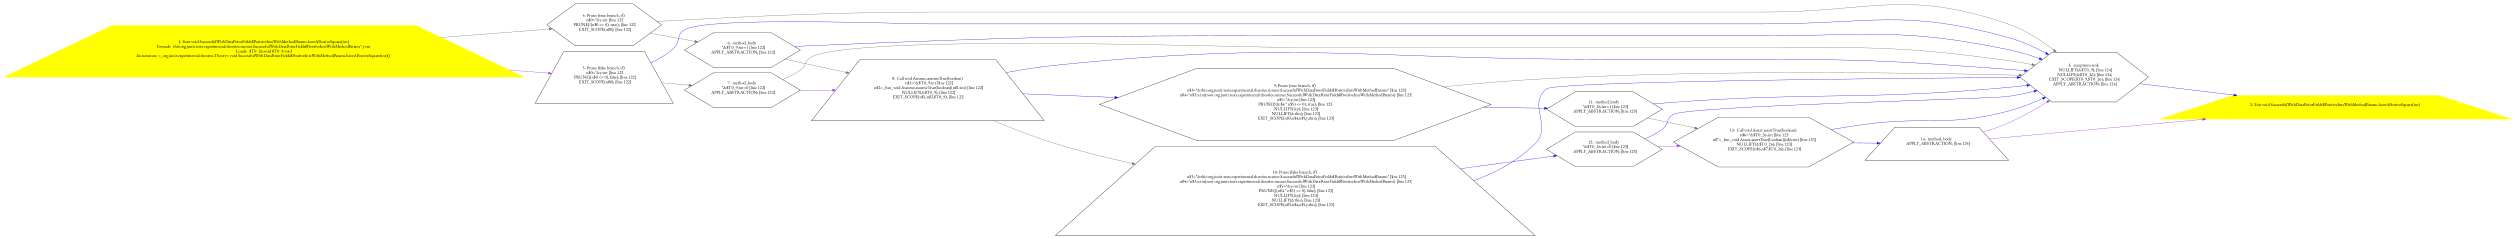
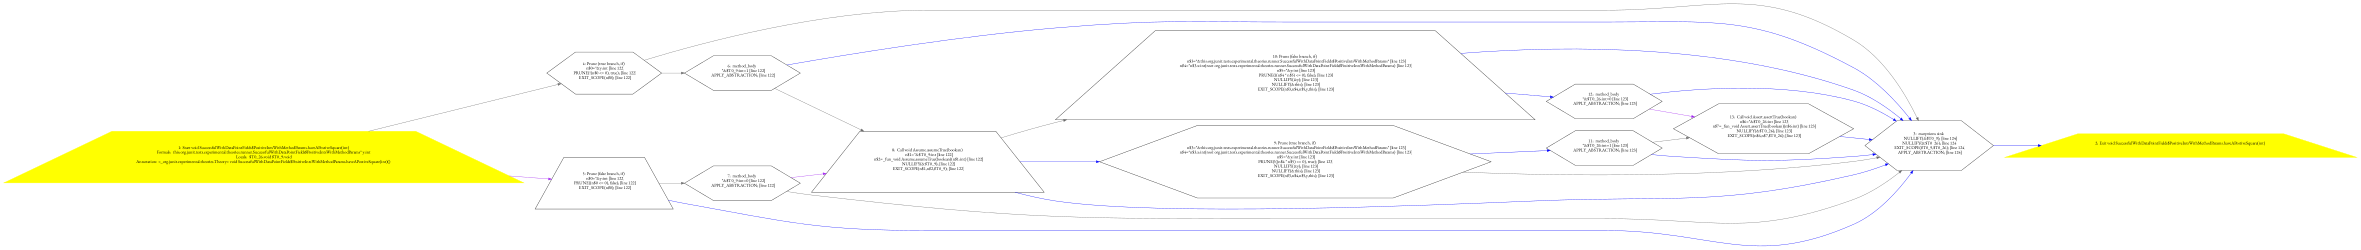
node "14:  method_body APPLY_ABSTRACTION; [line 124]": removed
